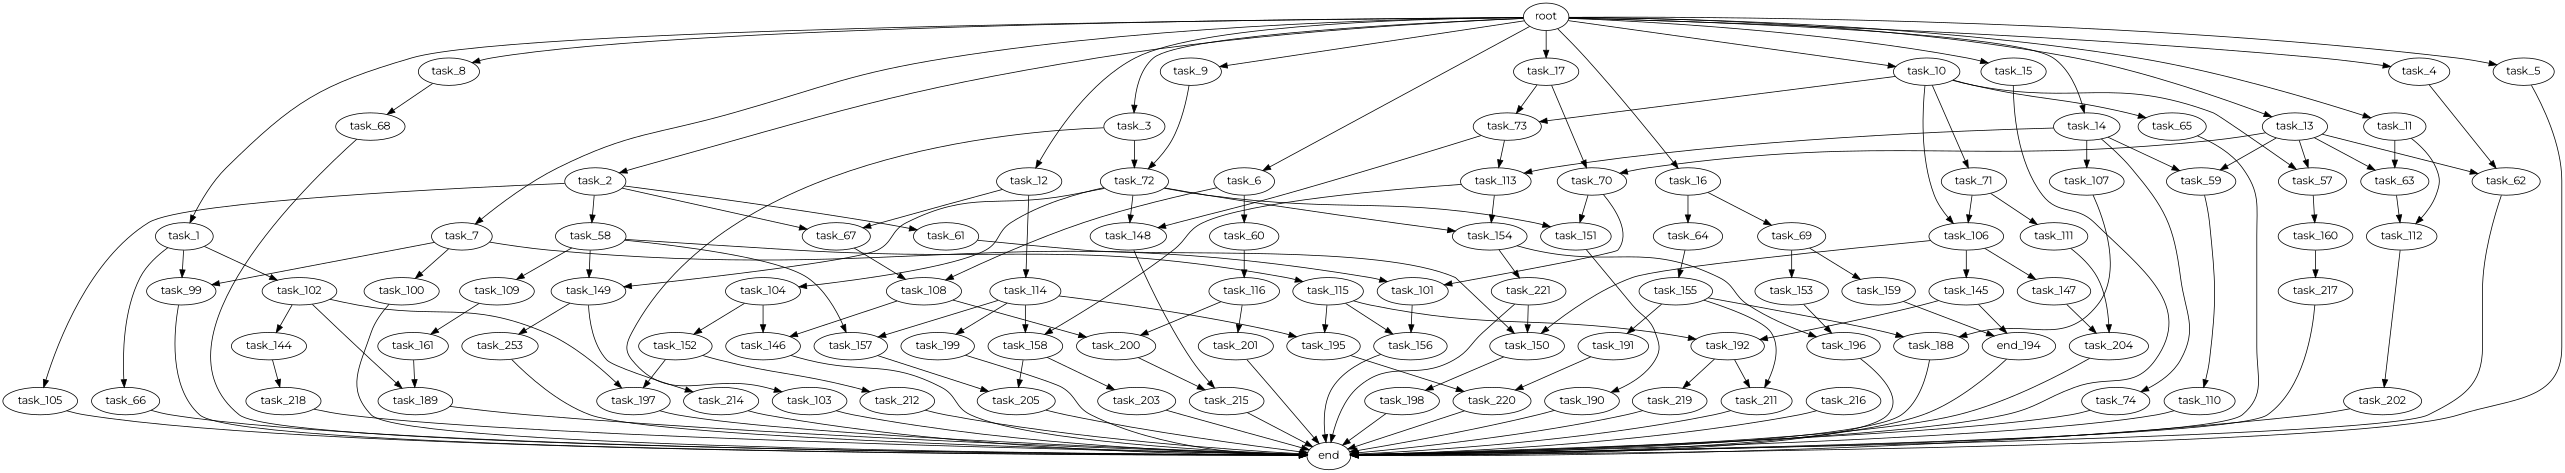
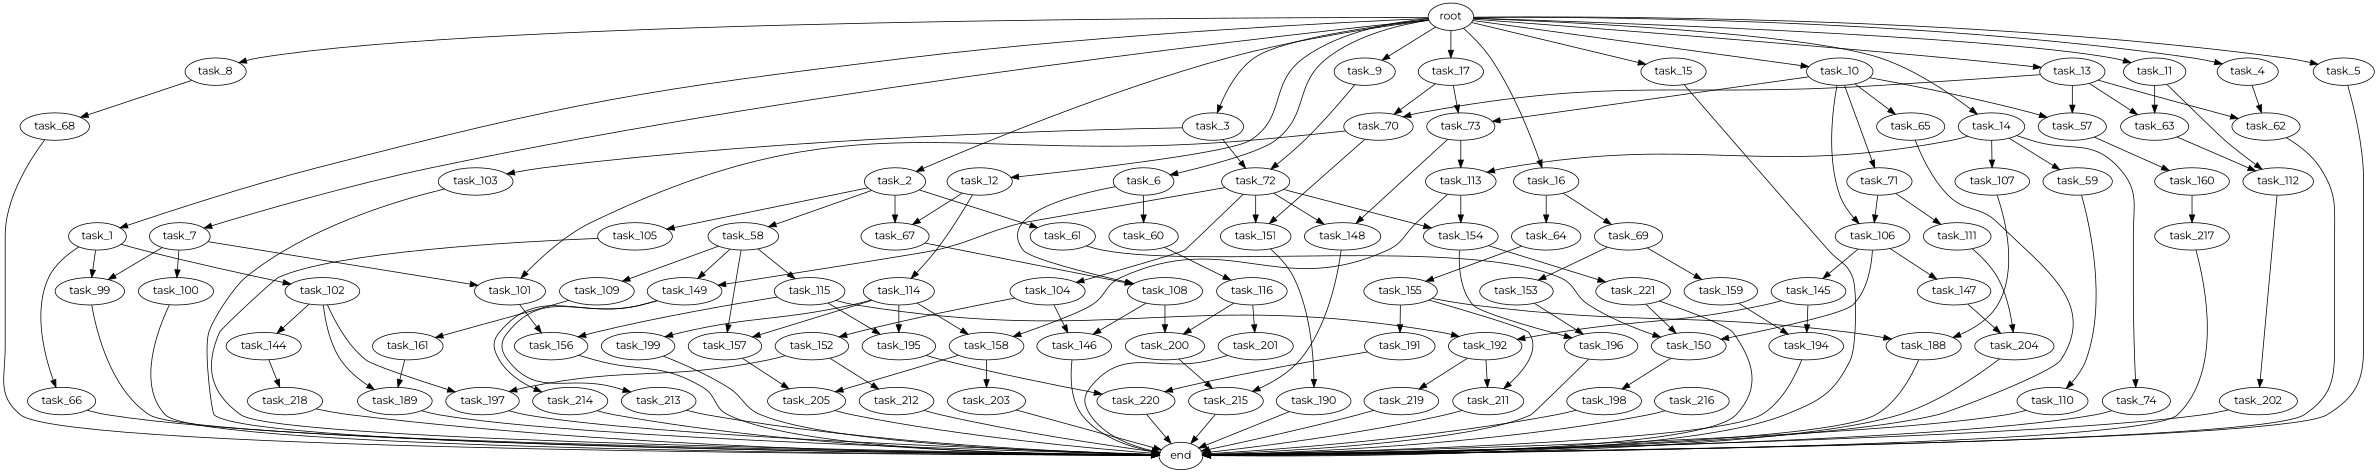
edge "task_13" -> "task_59": removed
node "task_253": label "task_253" -> "task_213"
node "end_194": label "end_194" -> "task_194"
